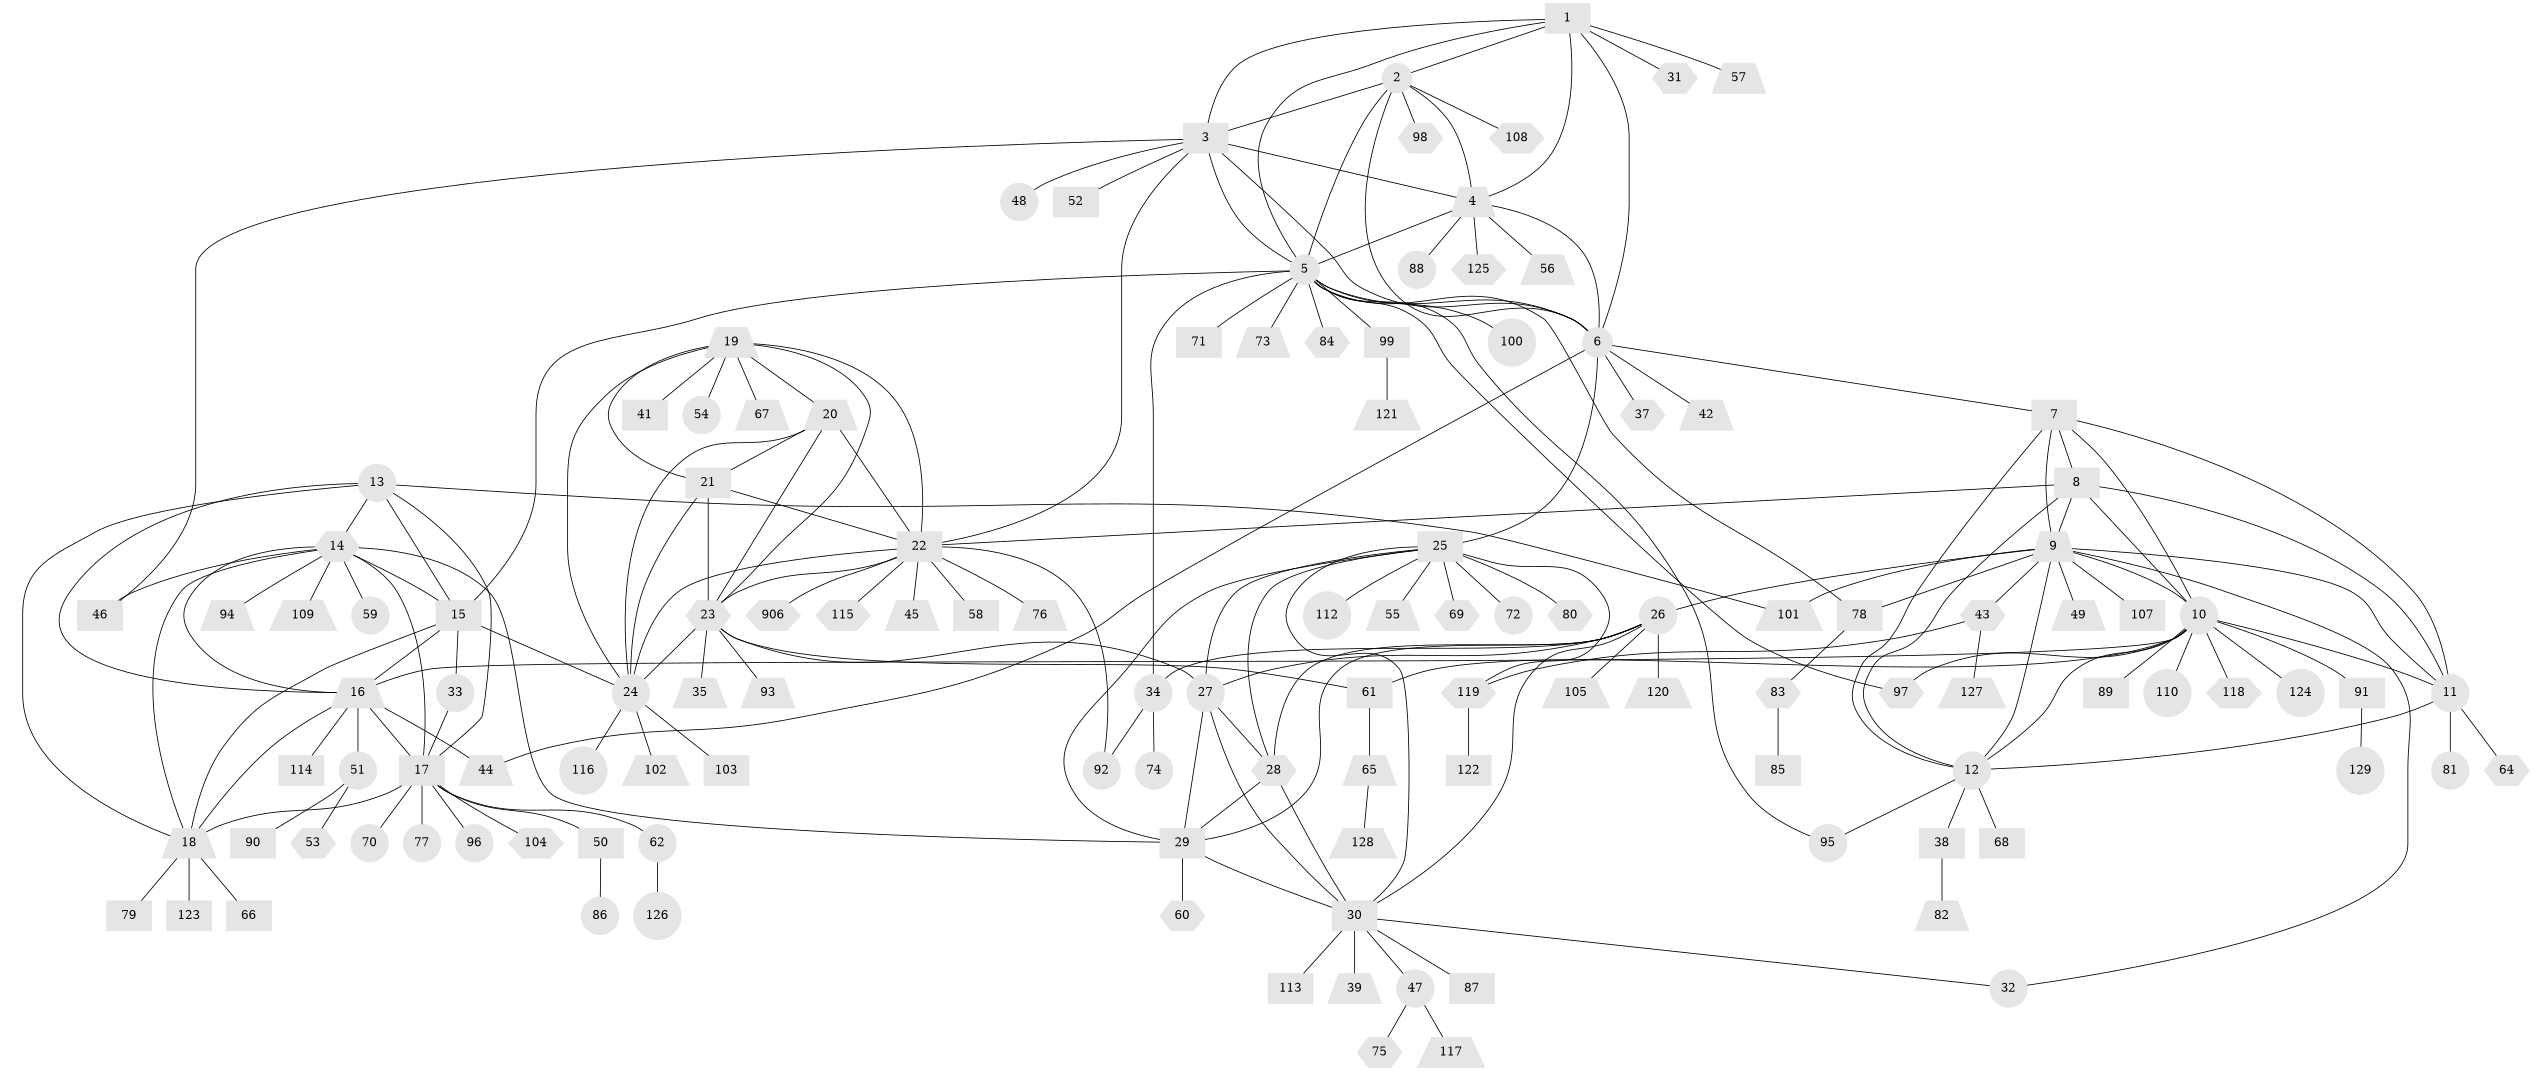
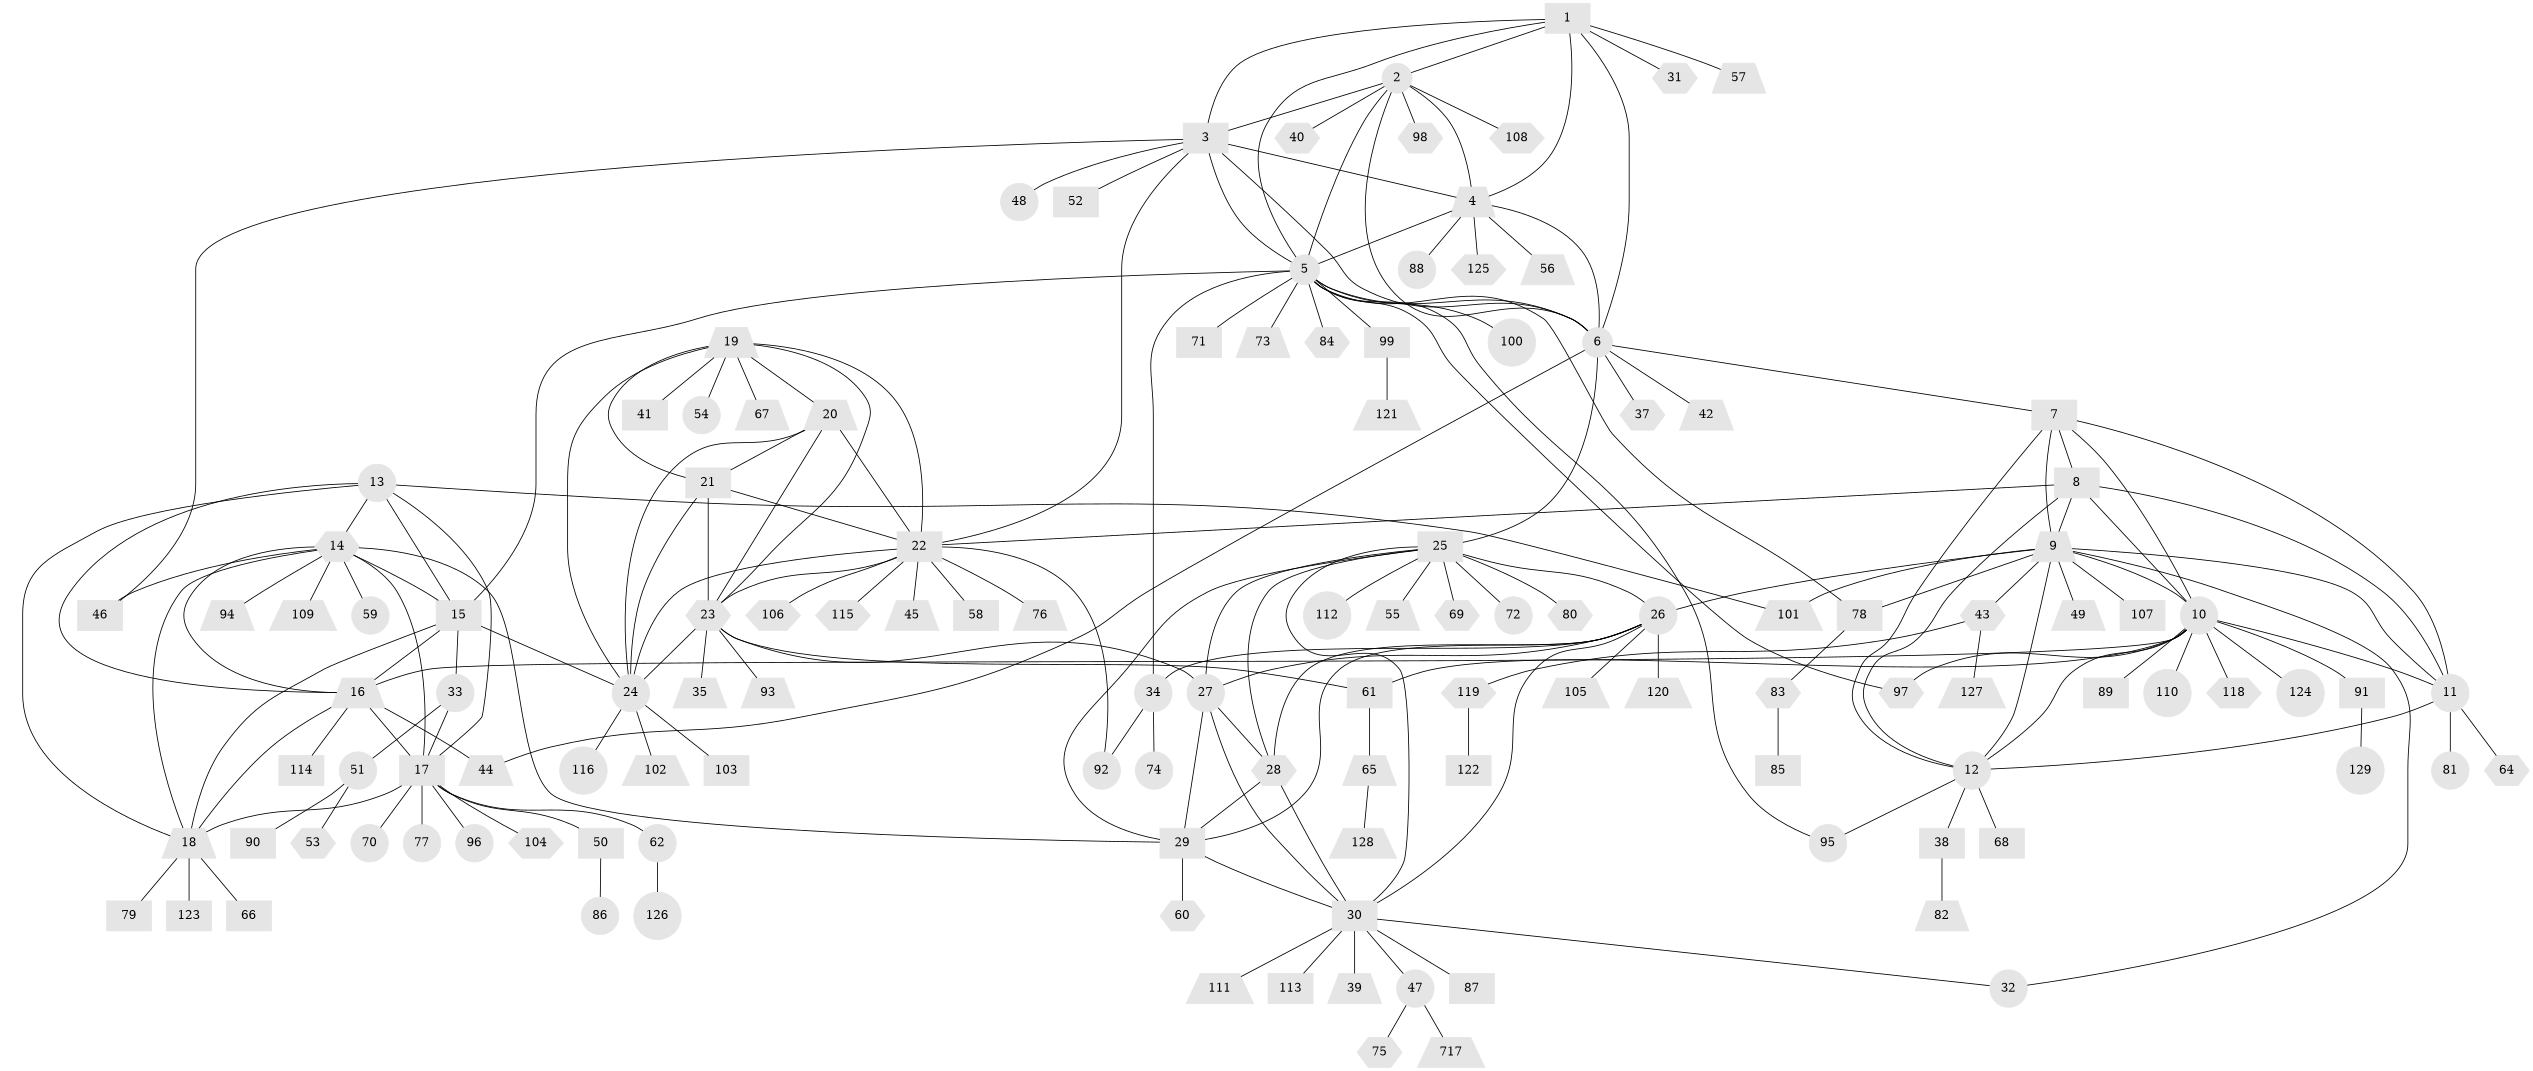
node "40": added
edge "25" -- "119": now "25" -- "26"
node "906": label "906" -> "106"
edge "16" -- "51": now "33" -- "51"
node "111": added
node "117": label "117" -> "717"
